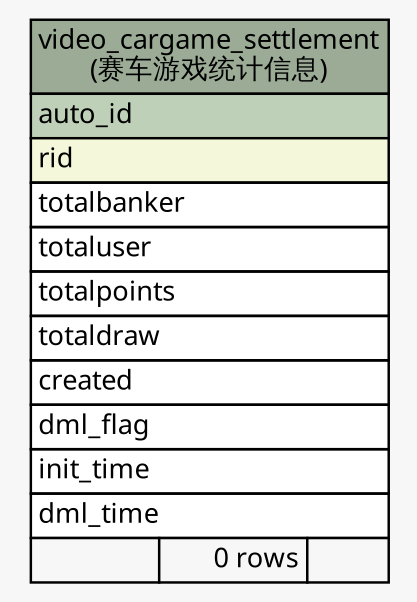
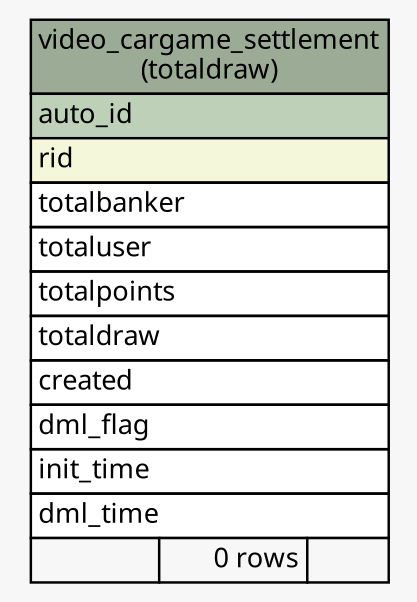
node "video_cargame_settlement": text "(赛车游戏统计信息)" -> "(totaldraw)"
